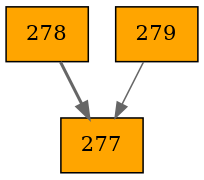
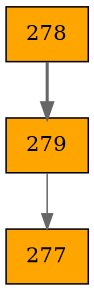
edge "278" -> "277": now "278" -> "279"
